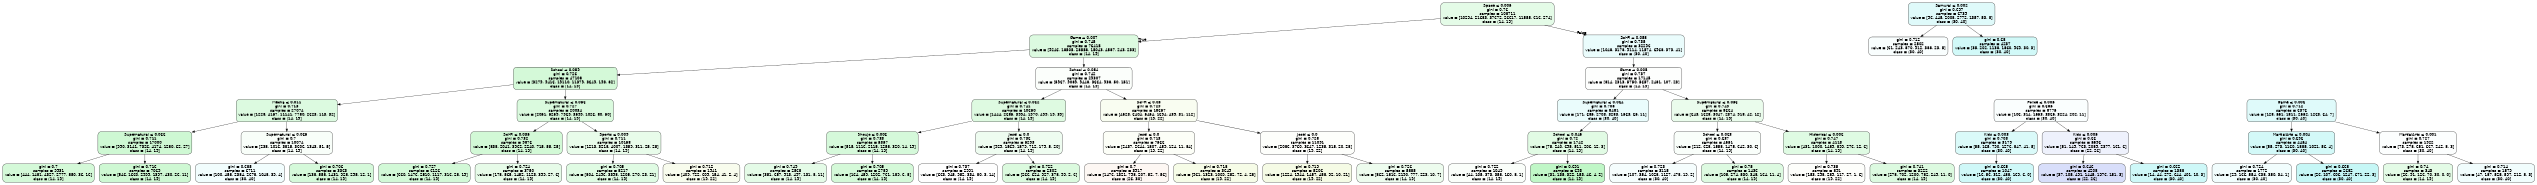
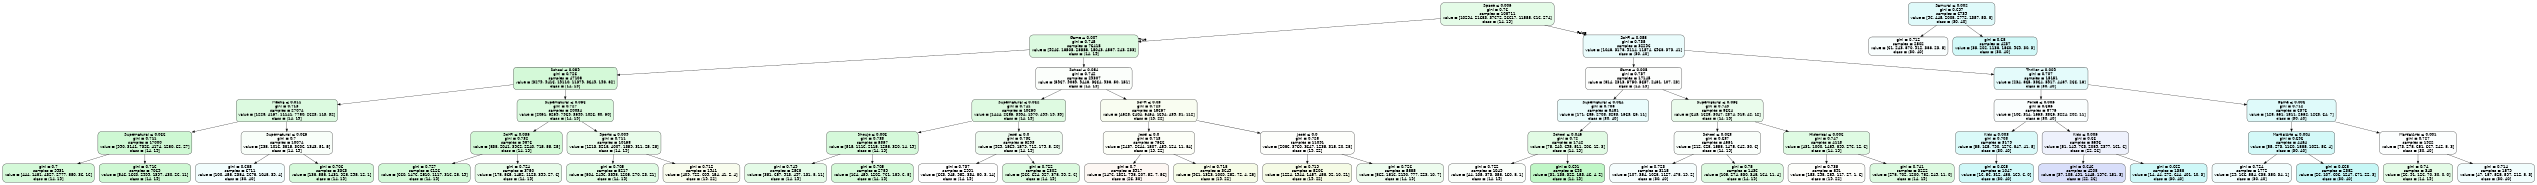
node "Thriller ≤ 0.009": added
node "gini = 0.668": text "samples = 2682" -> "samples = 2382"
